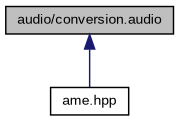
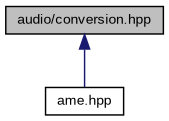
node "audio/conversion.audio": label "audio/conversion.audio" -> "audio/conversion.hpp"
